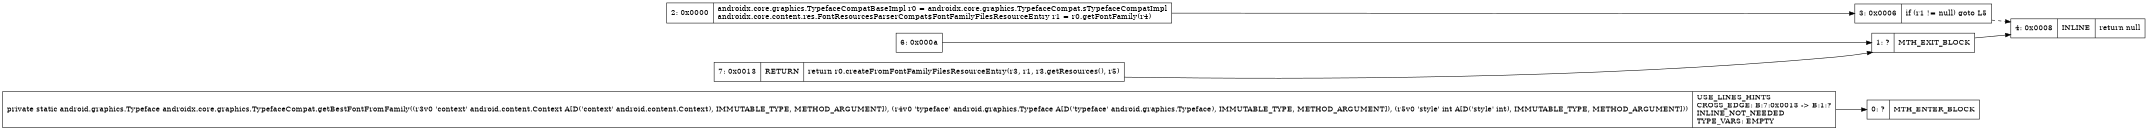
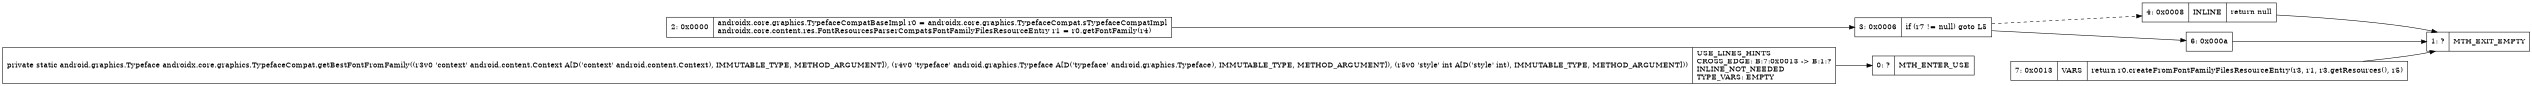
node "3: 0x0006": text "if (r1 != null) goto L5" -> "if (r7 != null) goto L5"
edge "3: 0x0006" -> "6: 0x000a": added
edge "1: ?" -> "4: 0x0008": reversed
node "1: ?": text "MTH_EXIT_BLOCK" -> "MTH_EXIT_EMPTY"
node "7: 0x0013": text "RETURN" -> "VARS"
node "0: ?": text "MTH_ENTER_BLOCK" -> "MTH_ENTER_USE"
